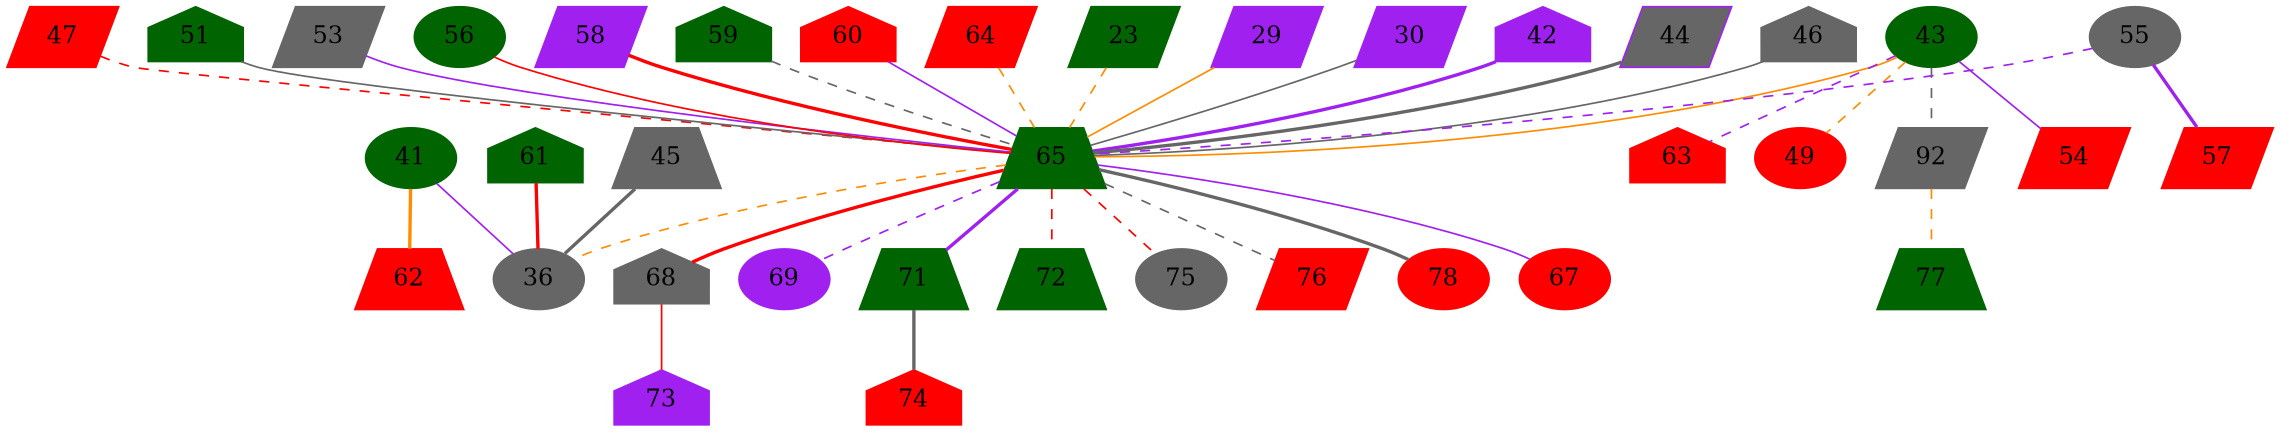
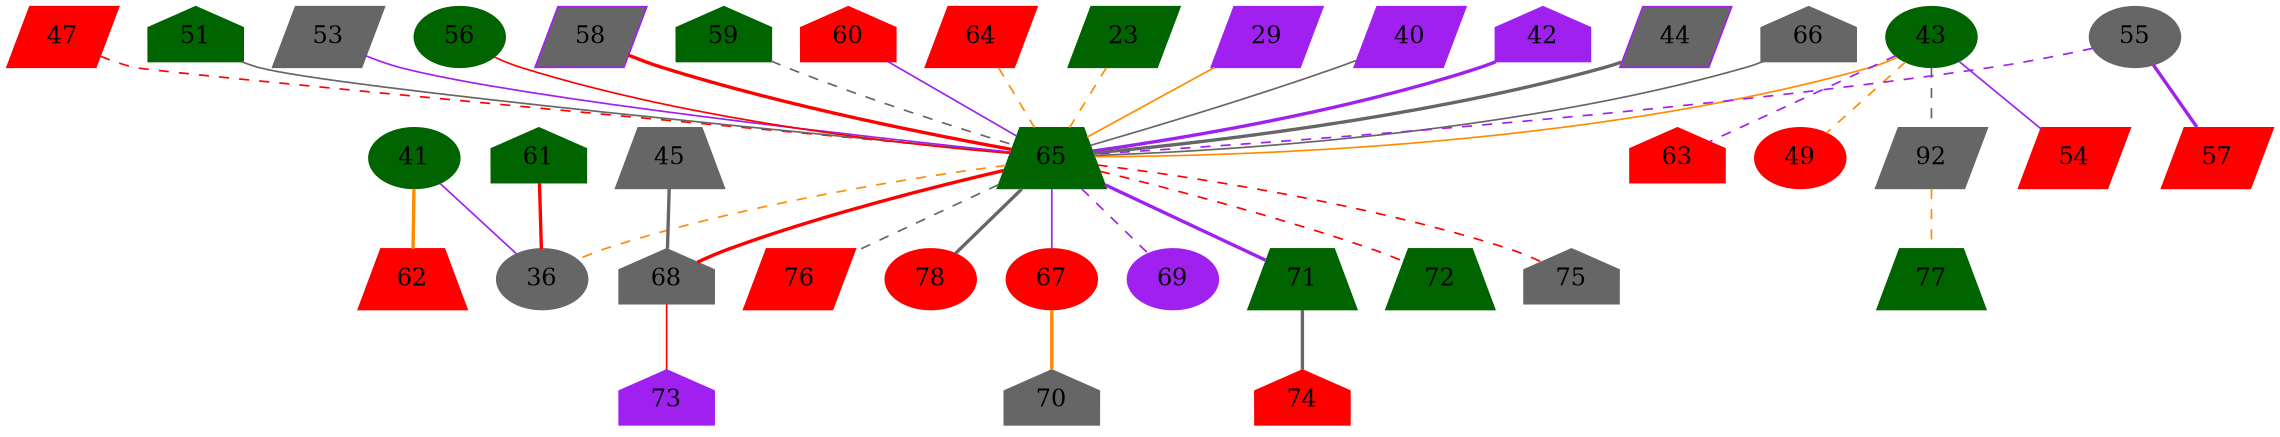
node "58": fillcolor purple -> gray40
node "30": label "30" -> "40"
node "46": label "46" -> "66"
edge "45" -- "36": now "45" -- "68"
node "75": shape ellipse -> house
node "70": added
